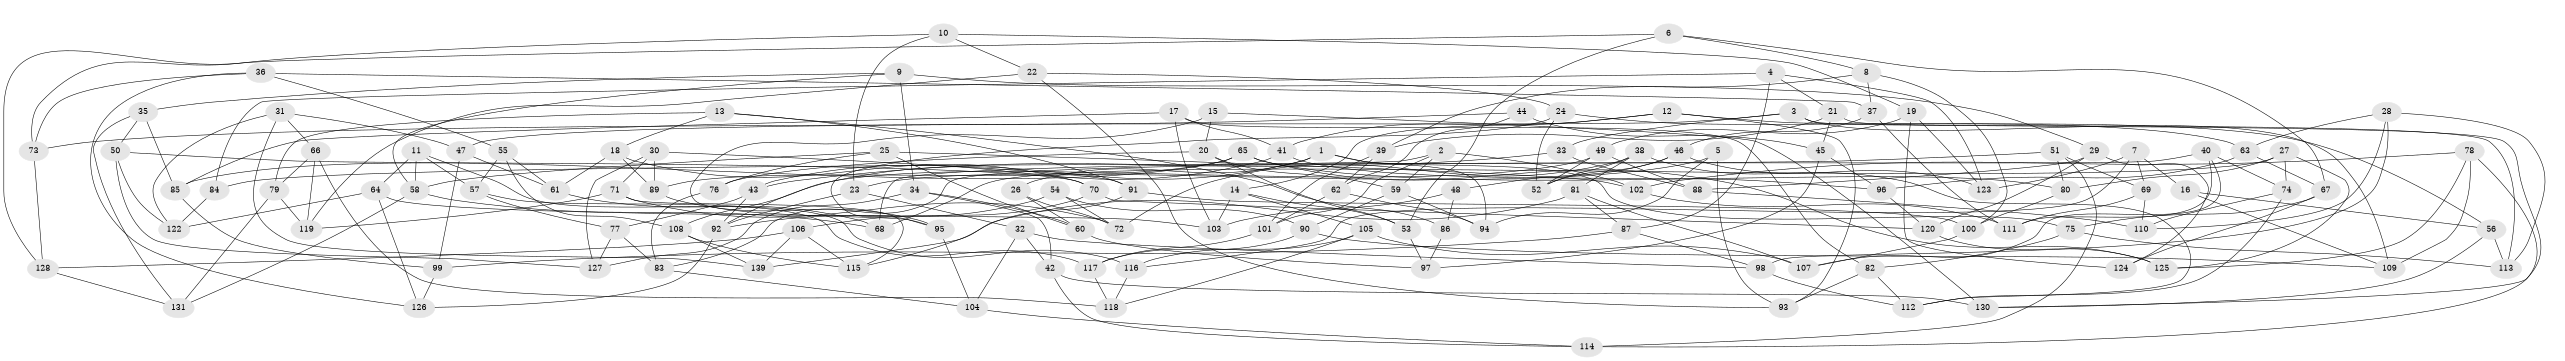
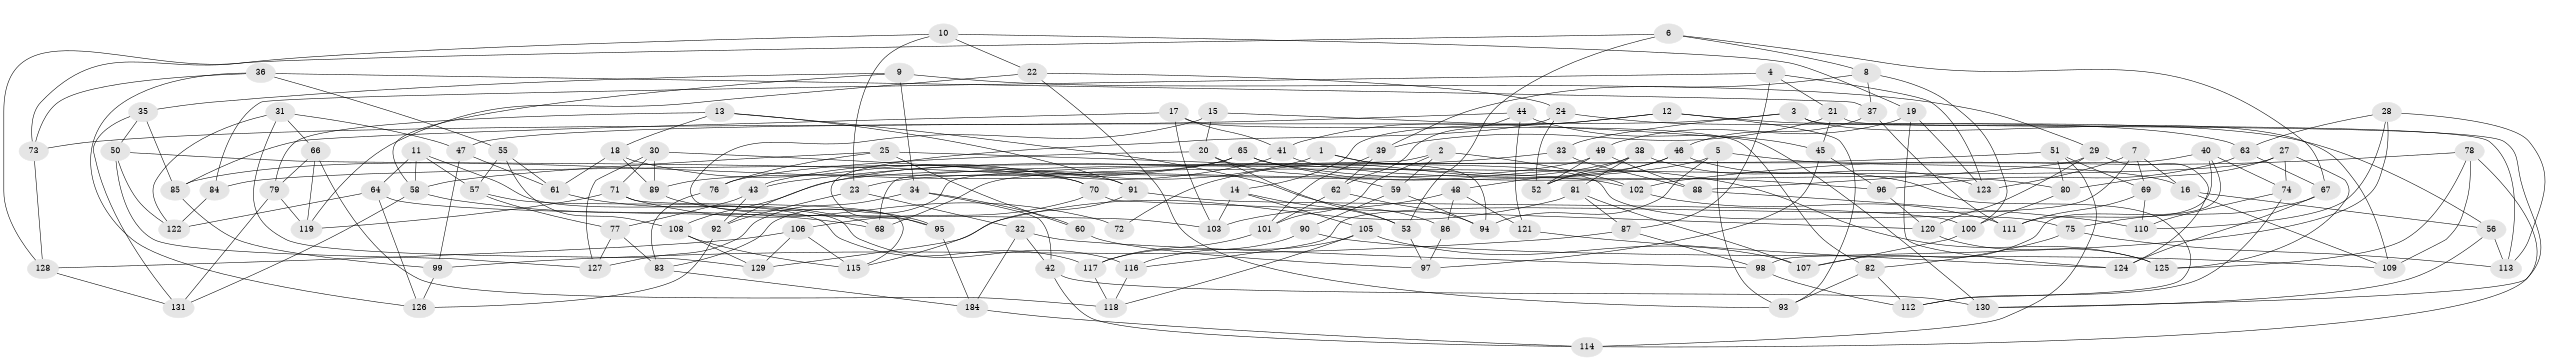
edge "5" -- "16": added
node "26": removed
node "54": removed
node "121": added
node "139": label "139" -> "129"
node "104": label "104" -> "184"
